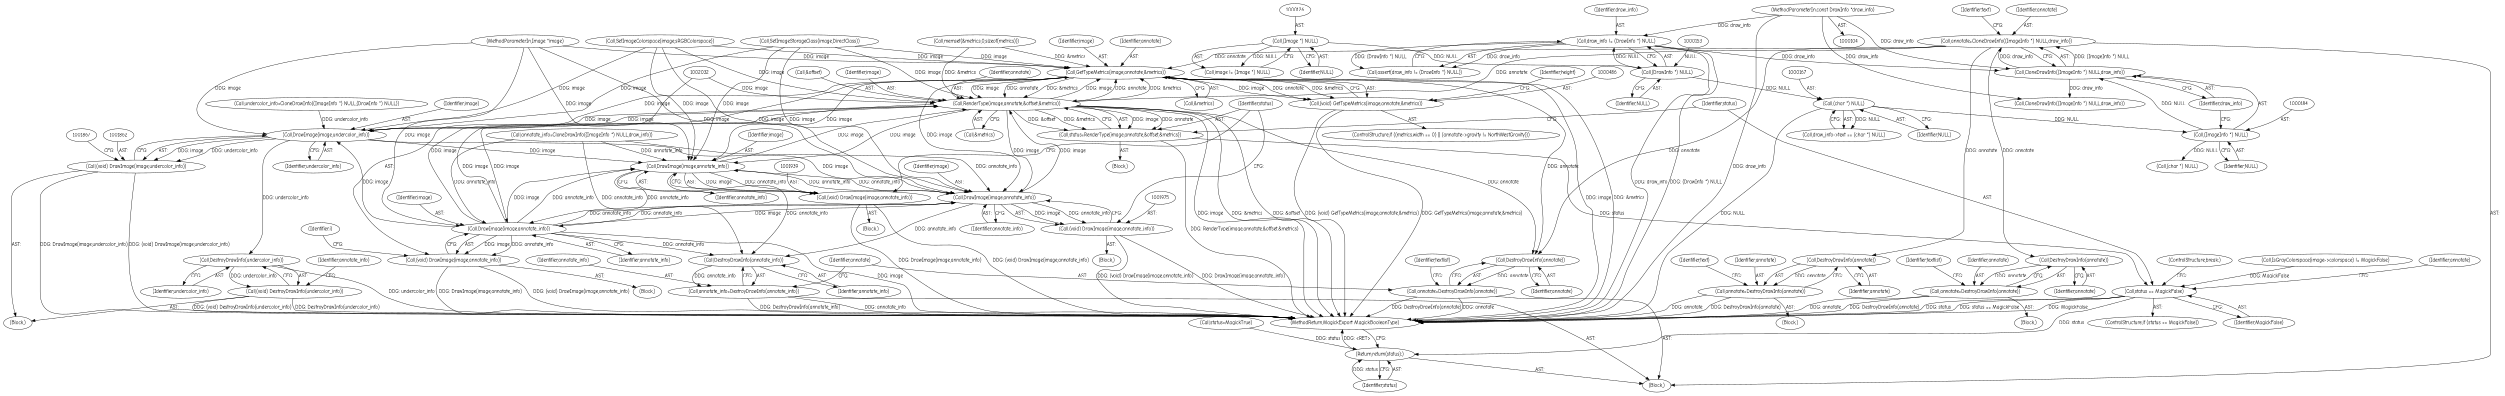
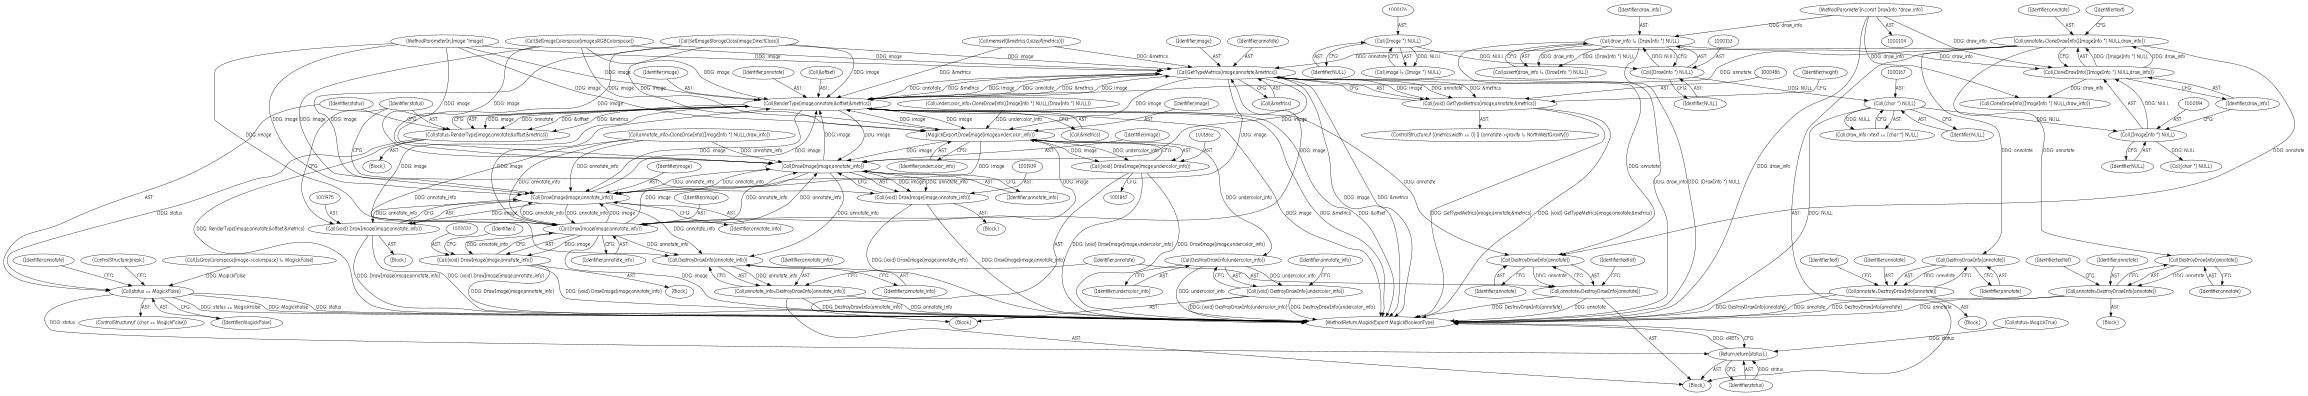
edge "1000153" -> "(Call,(DrawInfo *) NULL)": label "NULL: " -> "AST: "
edge "1002032" -> "(Call,RenderType(image,annotate,&offset,&metrics))": now "(MethodParameterIn,Image *image)" -> "(Call,RenderType(image,annotate,&offset,&metrics))"
node "(Call,DrawImage(image,undercolor_info))": label "(Call,DrawImage(image,undercolor_info))" -> "(MagickExport,DrawImage(image,undercolor_info))"
edge "1001867" -> "(Call,(void) DrawImage(image,undercolor_info))": reversed
node "(ControlStructure,if (status == MagickFalse))": label "(ControlStructure,if (status == MagickFalse))" -> "(ControlStructure,if (char == MagickFalse))"
